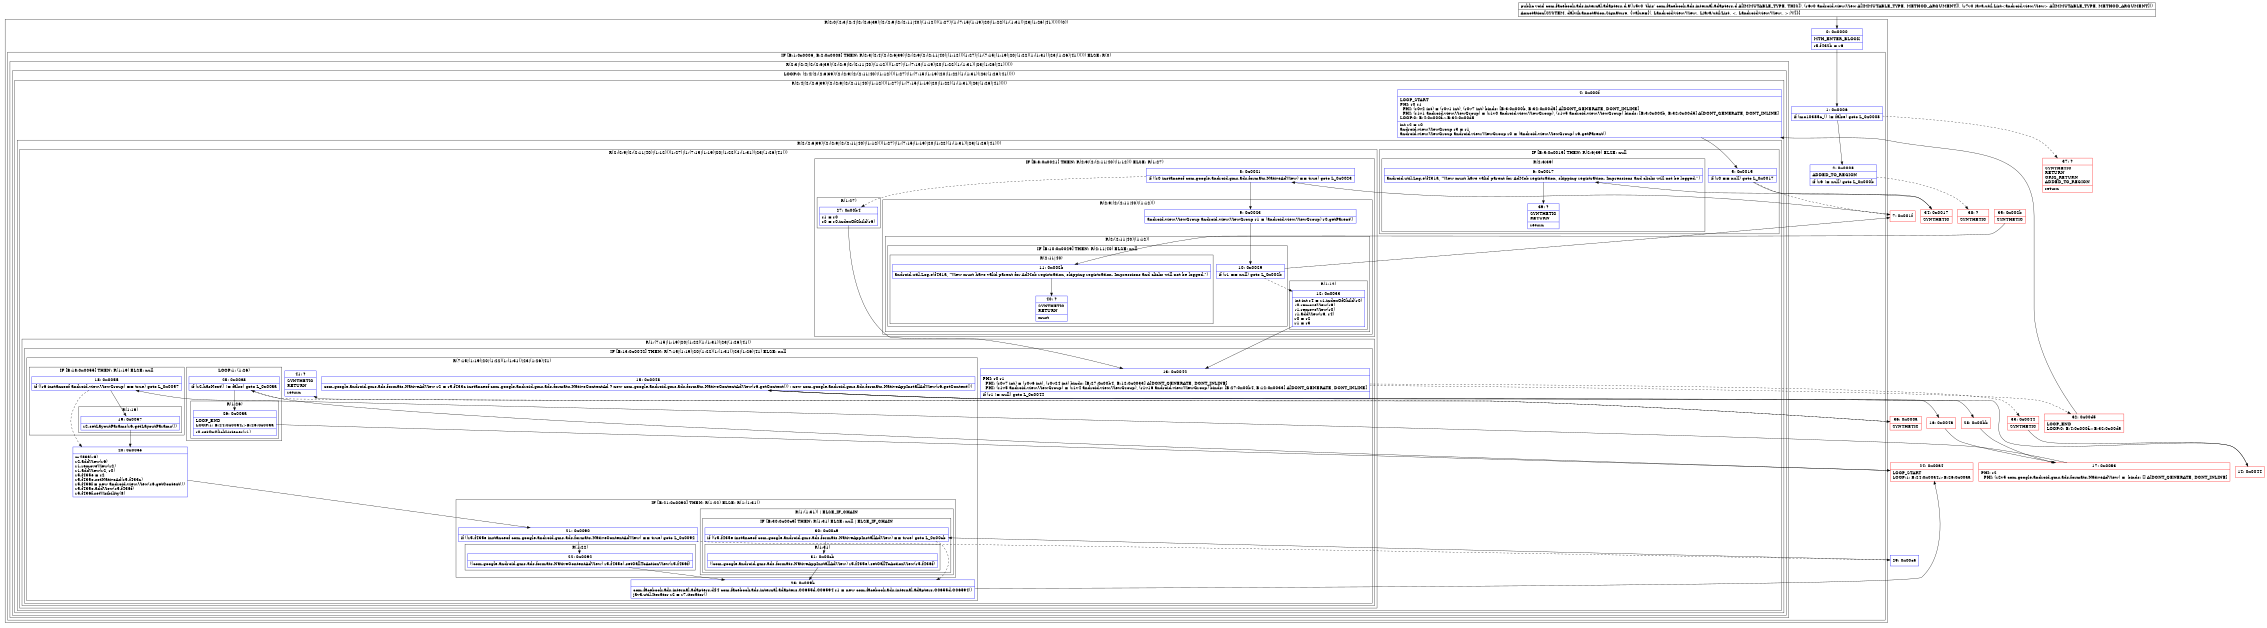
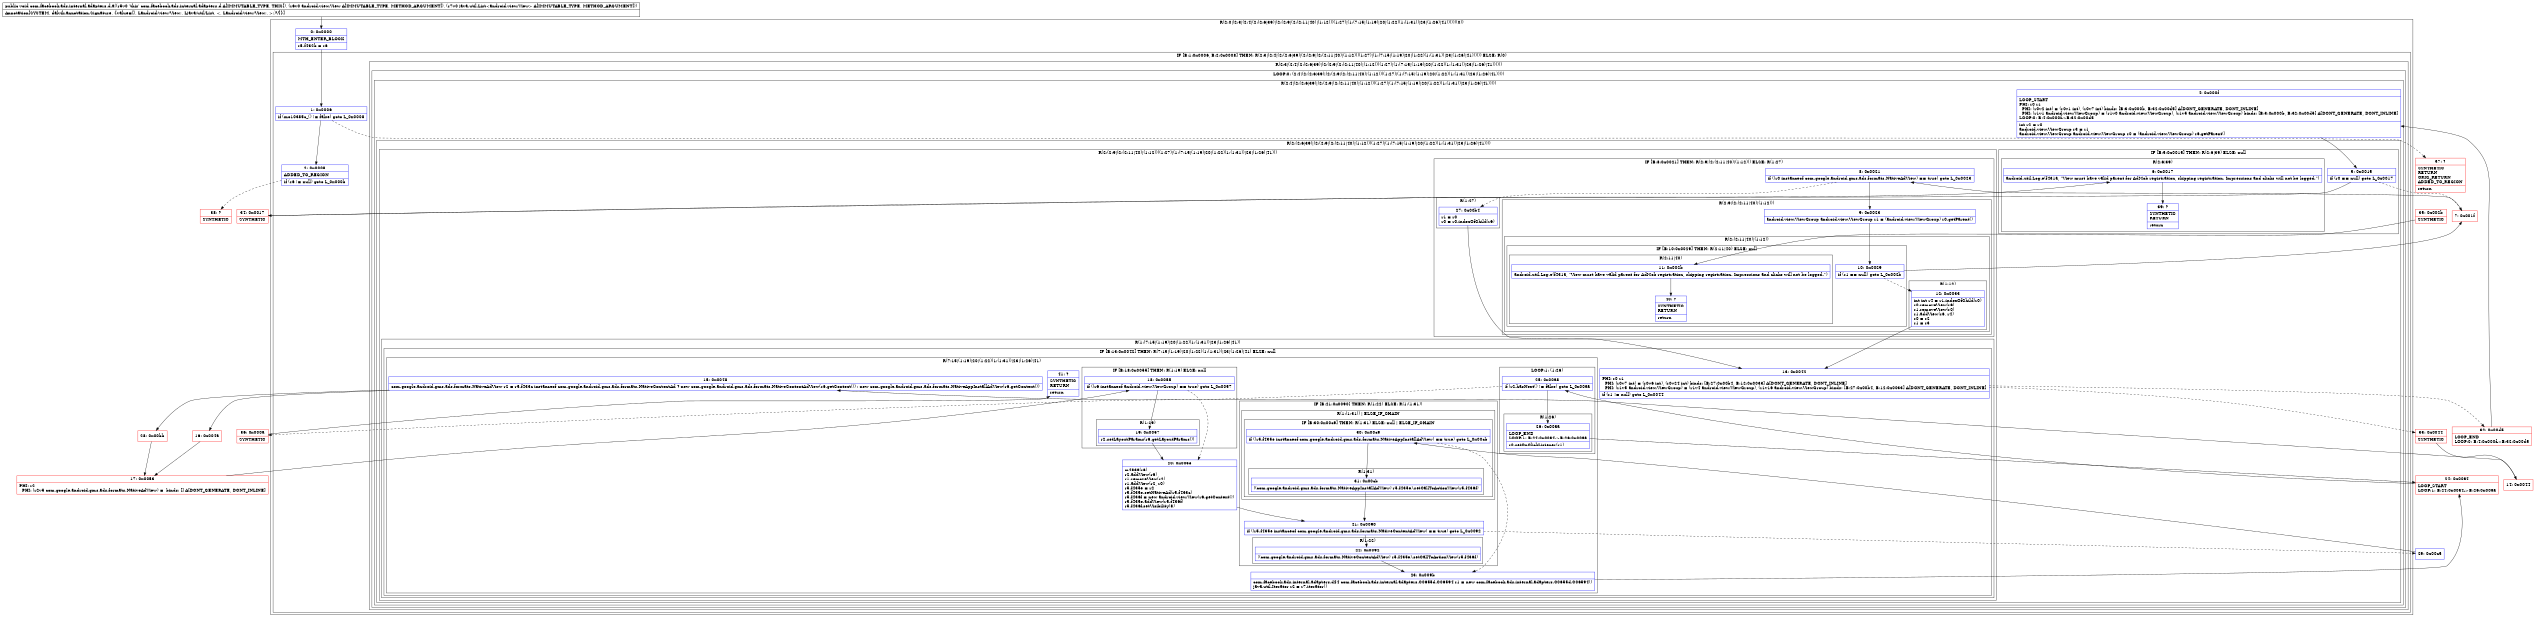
node "40: ?": text "must" -> "return"
edge "31: 0x00cb" -> "23: 0x009b": now "31: 0x00cb" -> "21: 0x0090"
